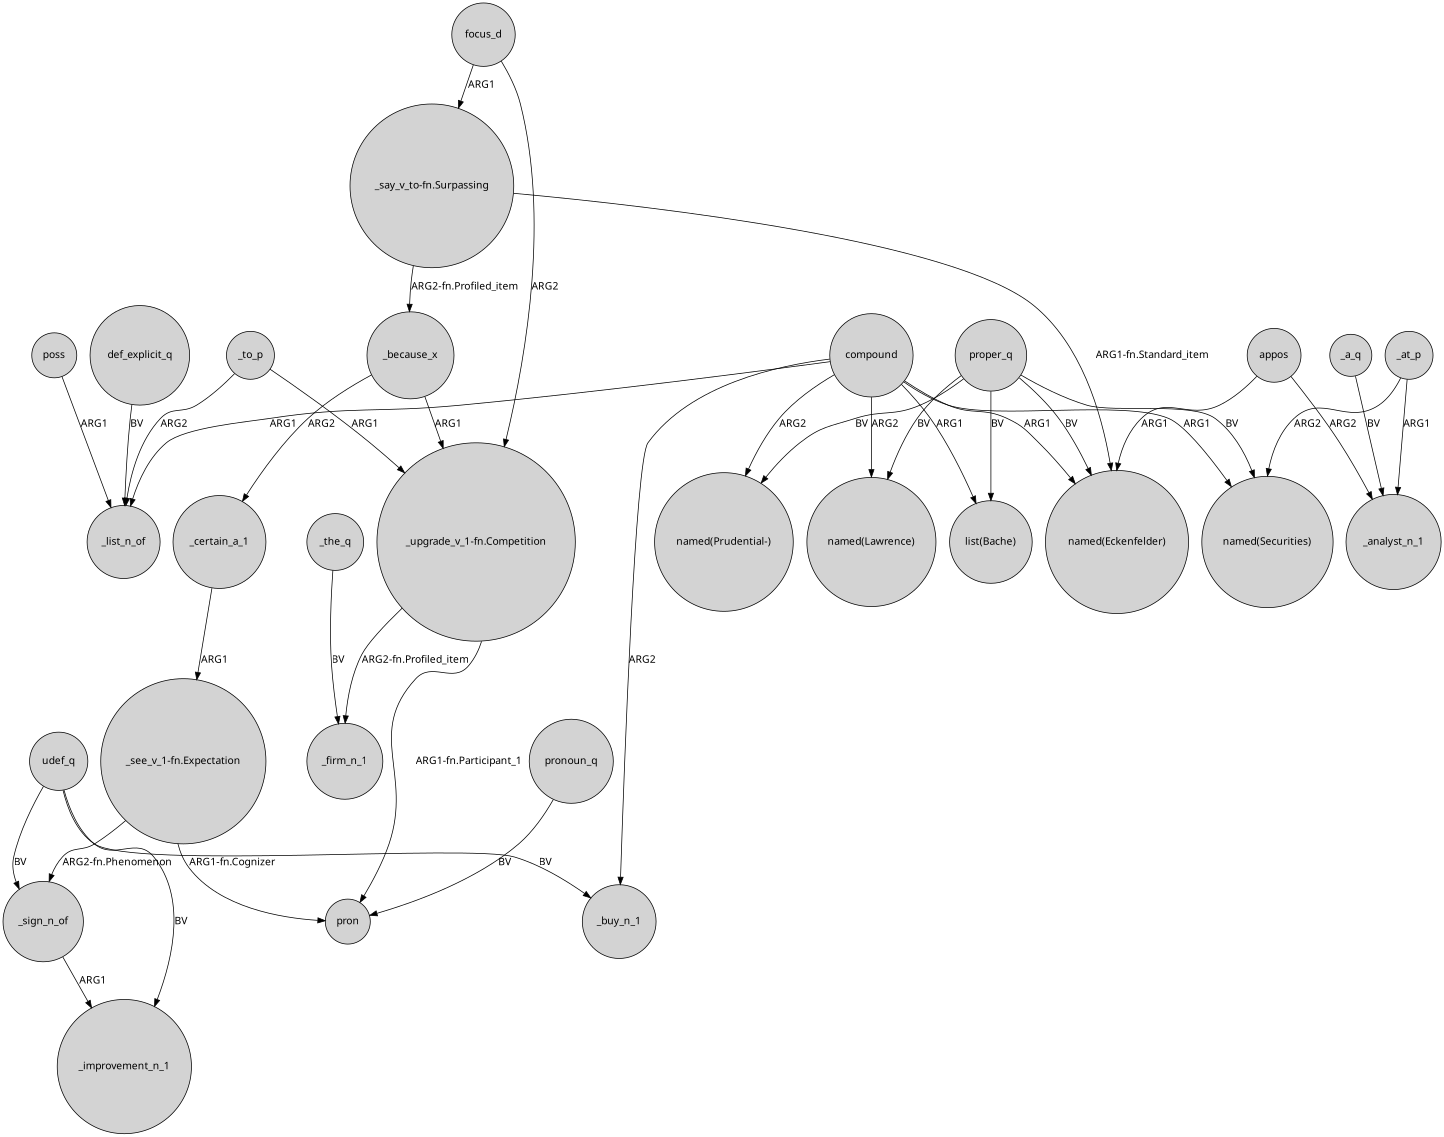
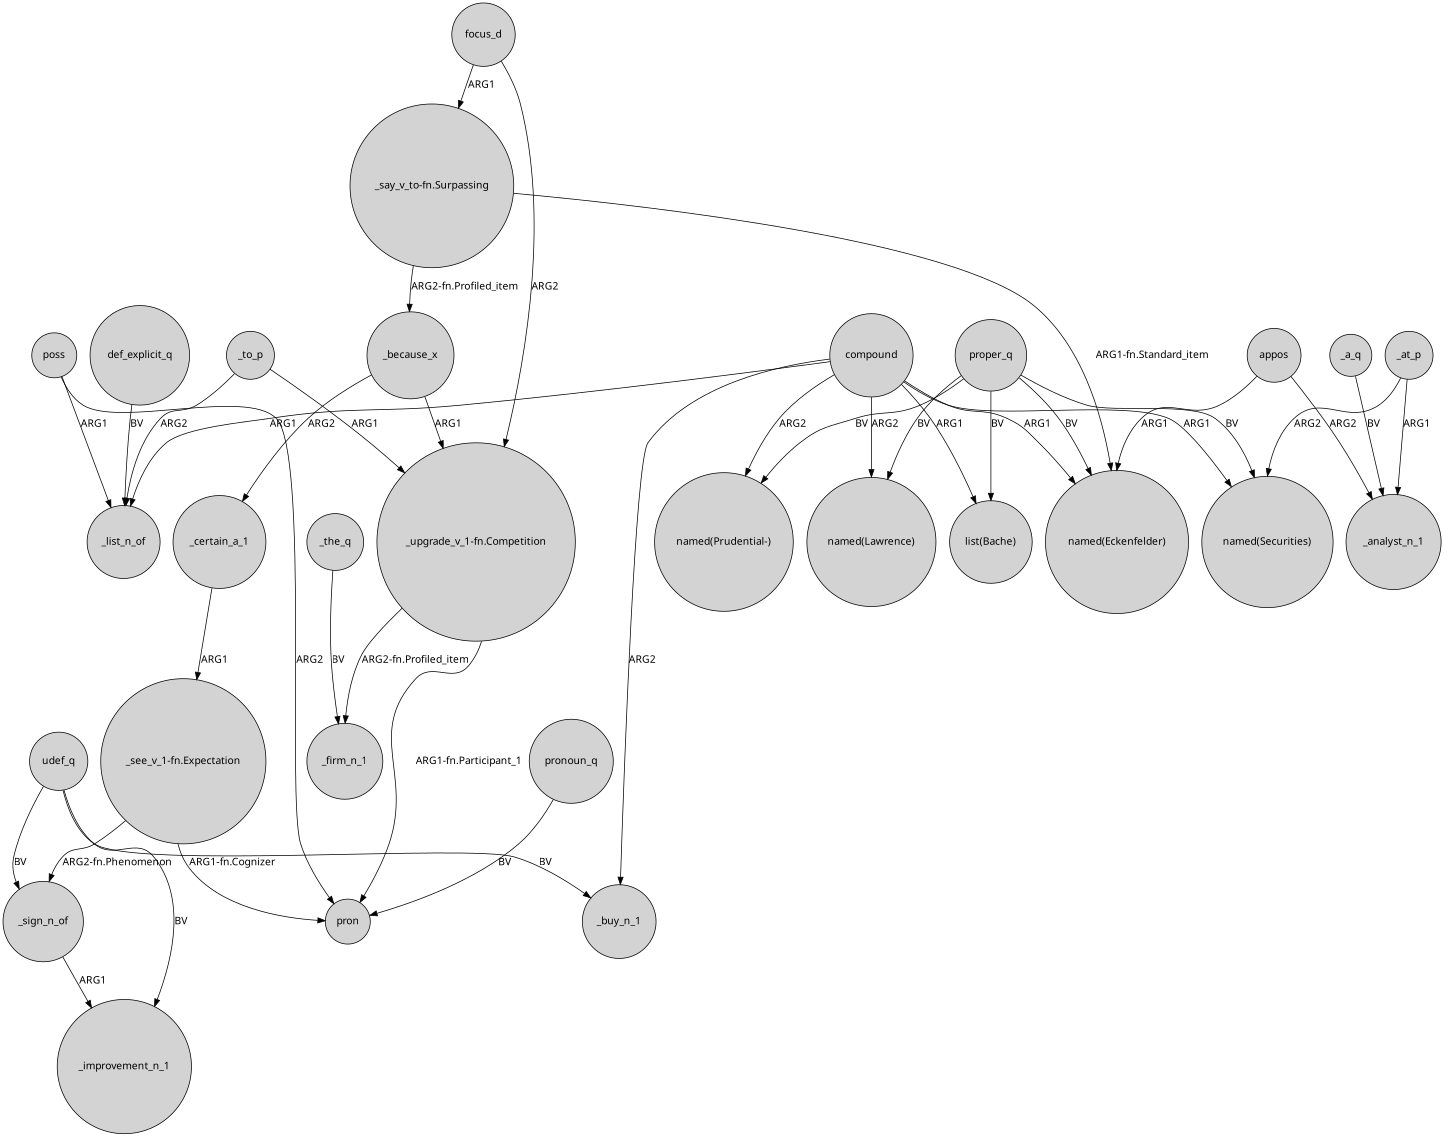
edge "poss" -> "pron": added, label "ARG2"
